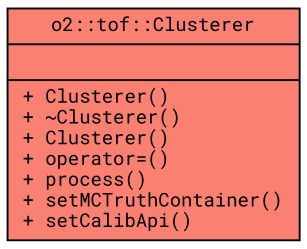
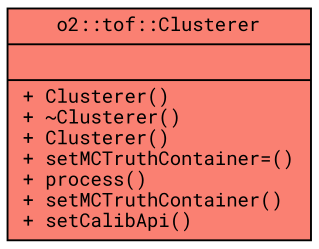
node "o2::tof::Clusterer": text "+ operator=()" -> "+ setMCTruthContainer=()"
